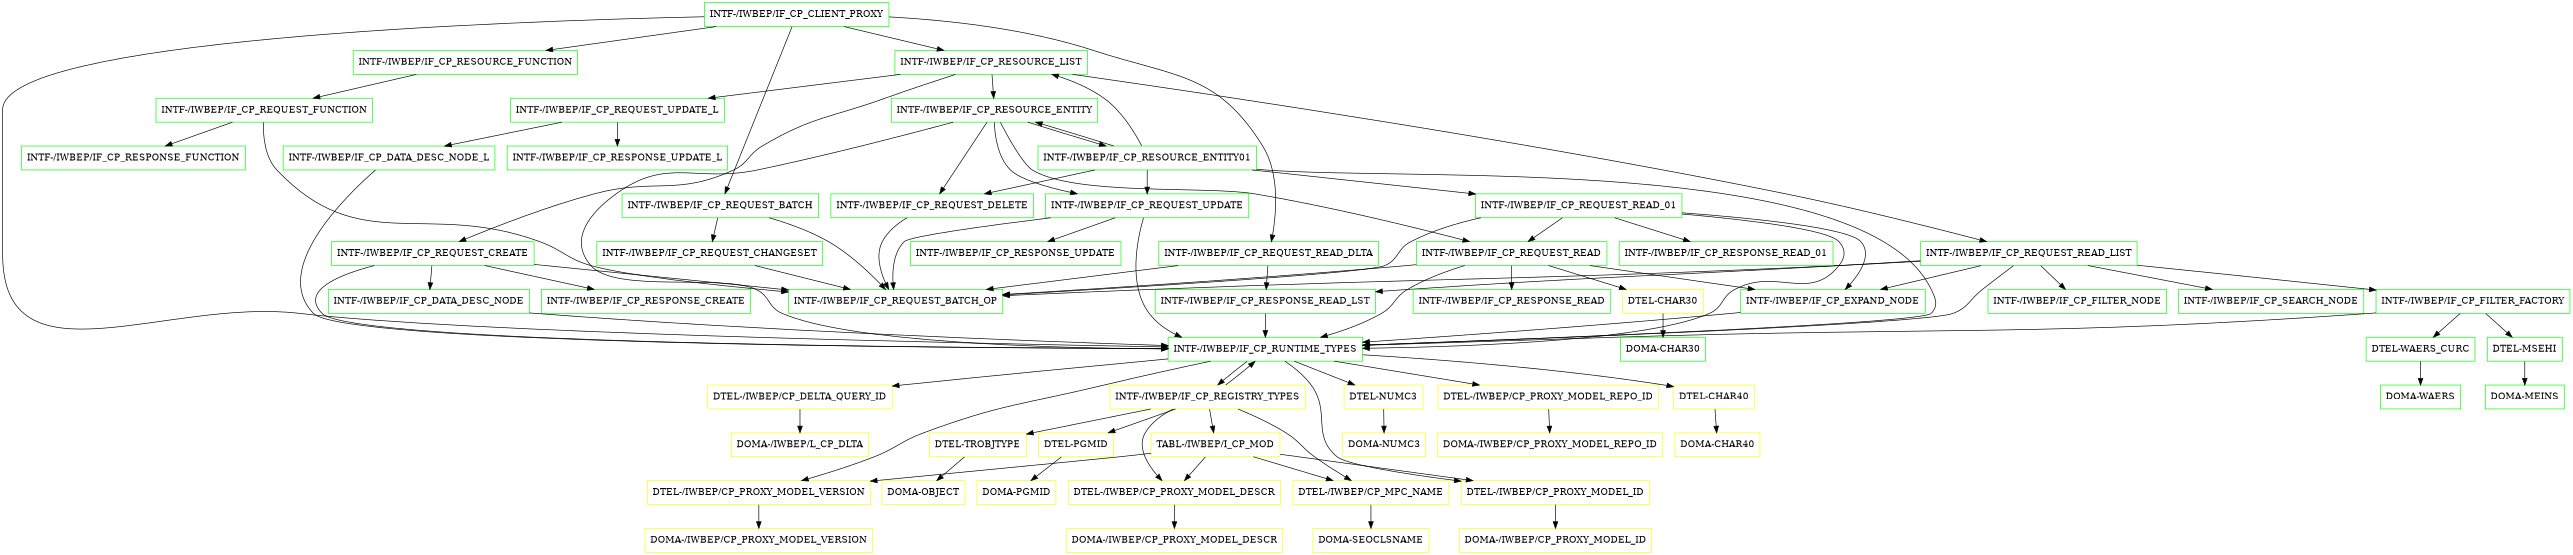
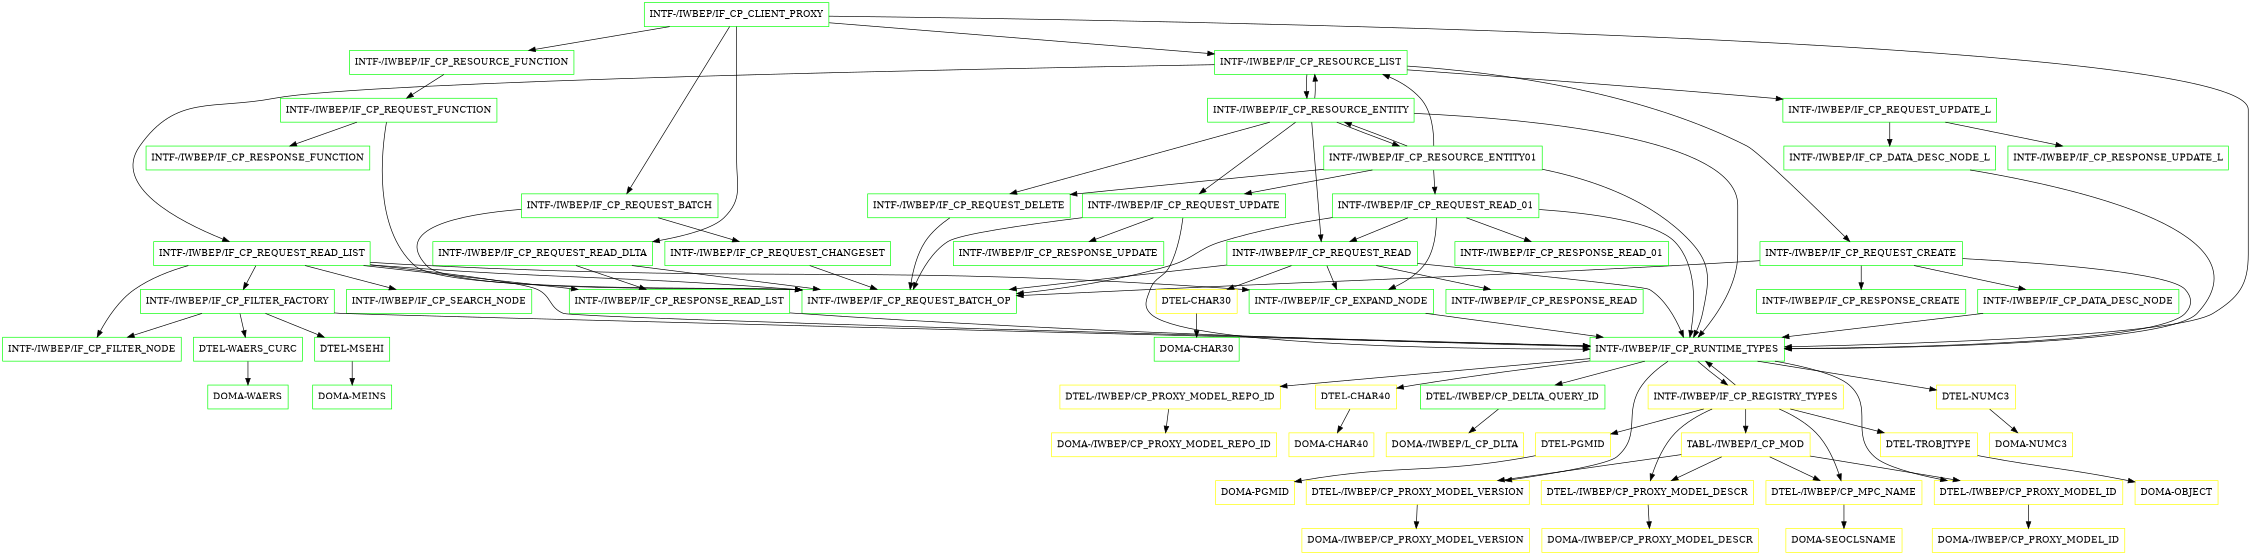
edge "INTF-/IWBEP/IF_CP_RESOURCE_ENTITY" -> "INTF-/IWBEP/IF_CP_RESOURCE_LIST": added
edge "INTF-/IWBEP/IF_CP_FILTER_FACTORY" -> "INTF-/IWBEP/IF_CP_FILTER_NODE": added
node "DTEL-/IWBEP/CP_DELTA_QUERY_ID": color yellow -> green
